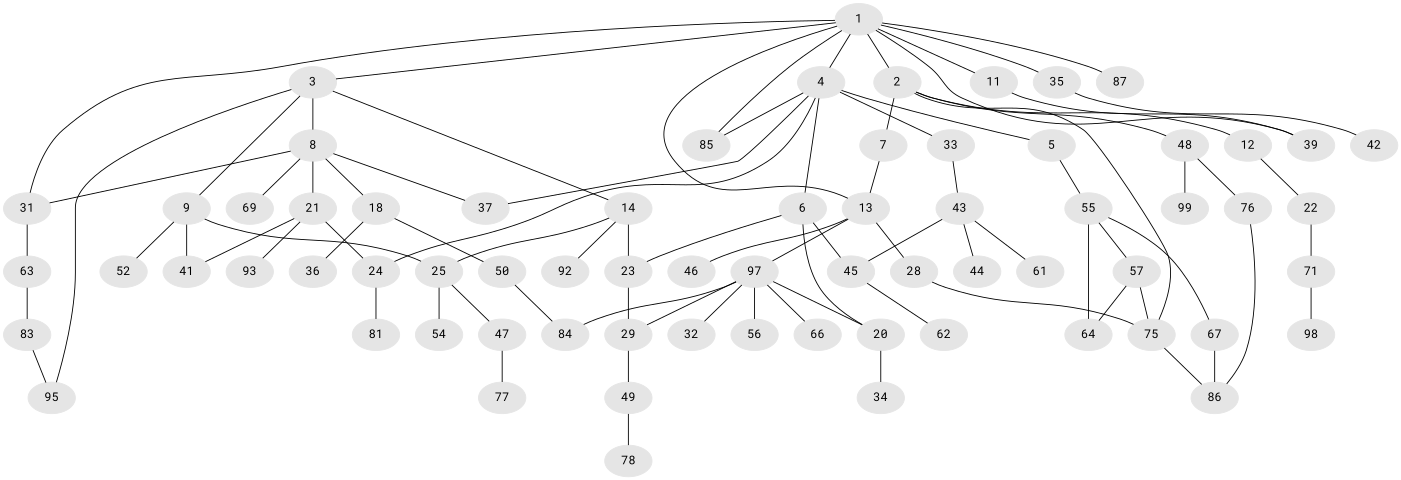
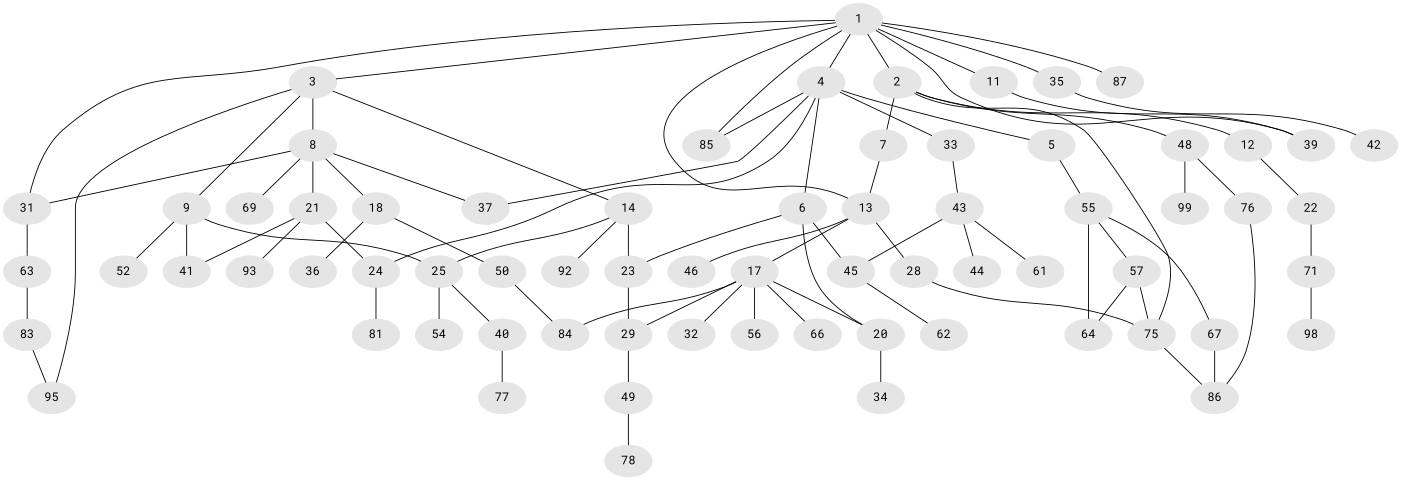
node "97": label "97" -> "17"
node "47": label "47" -> "40"
